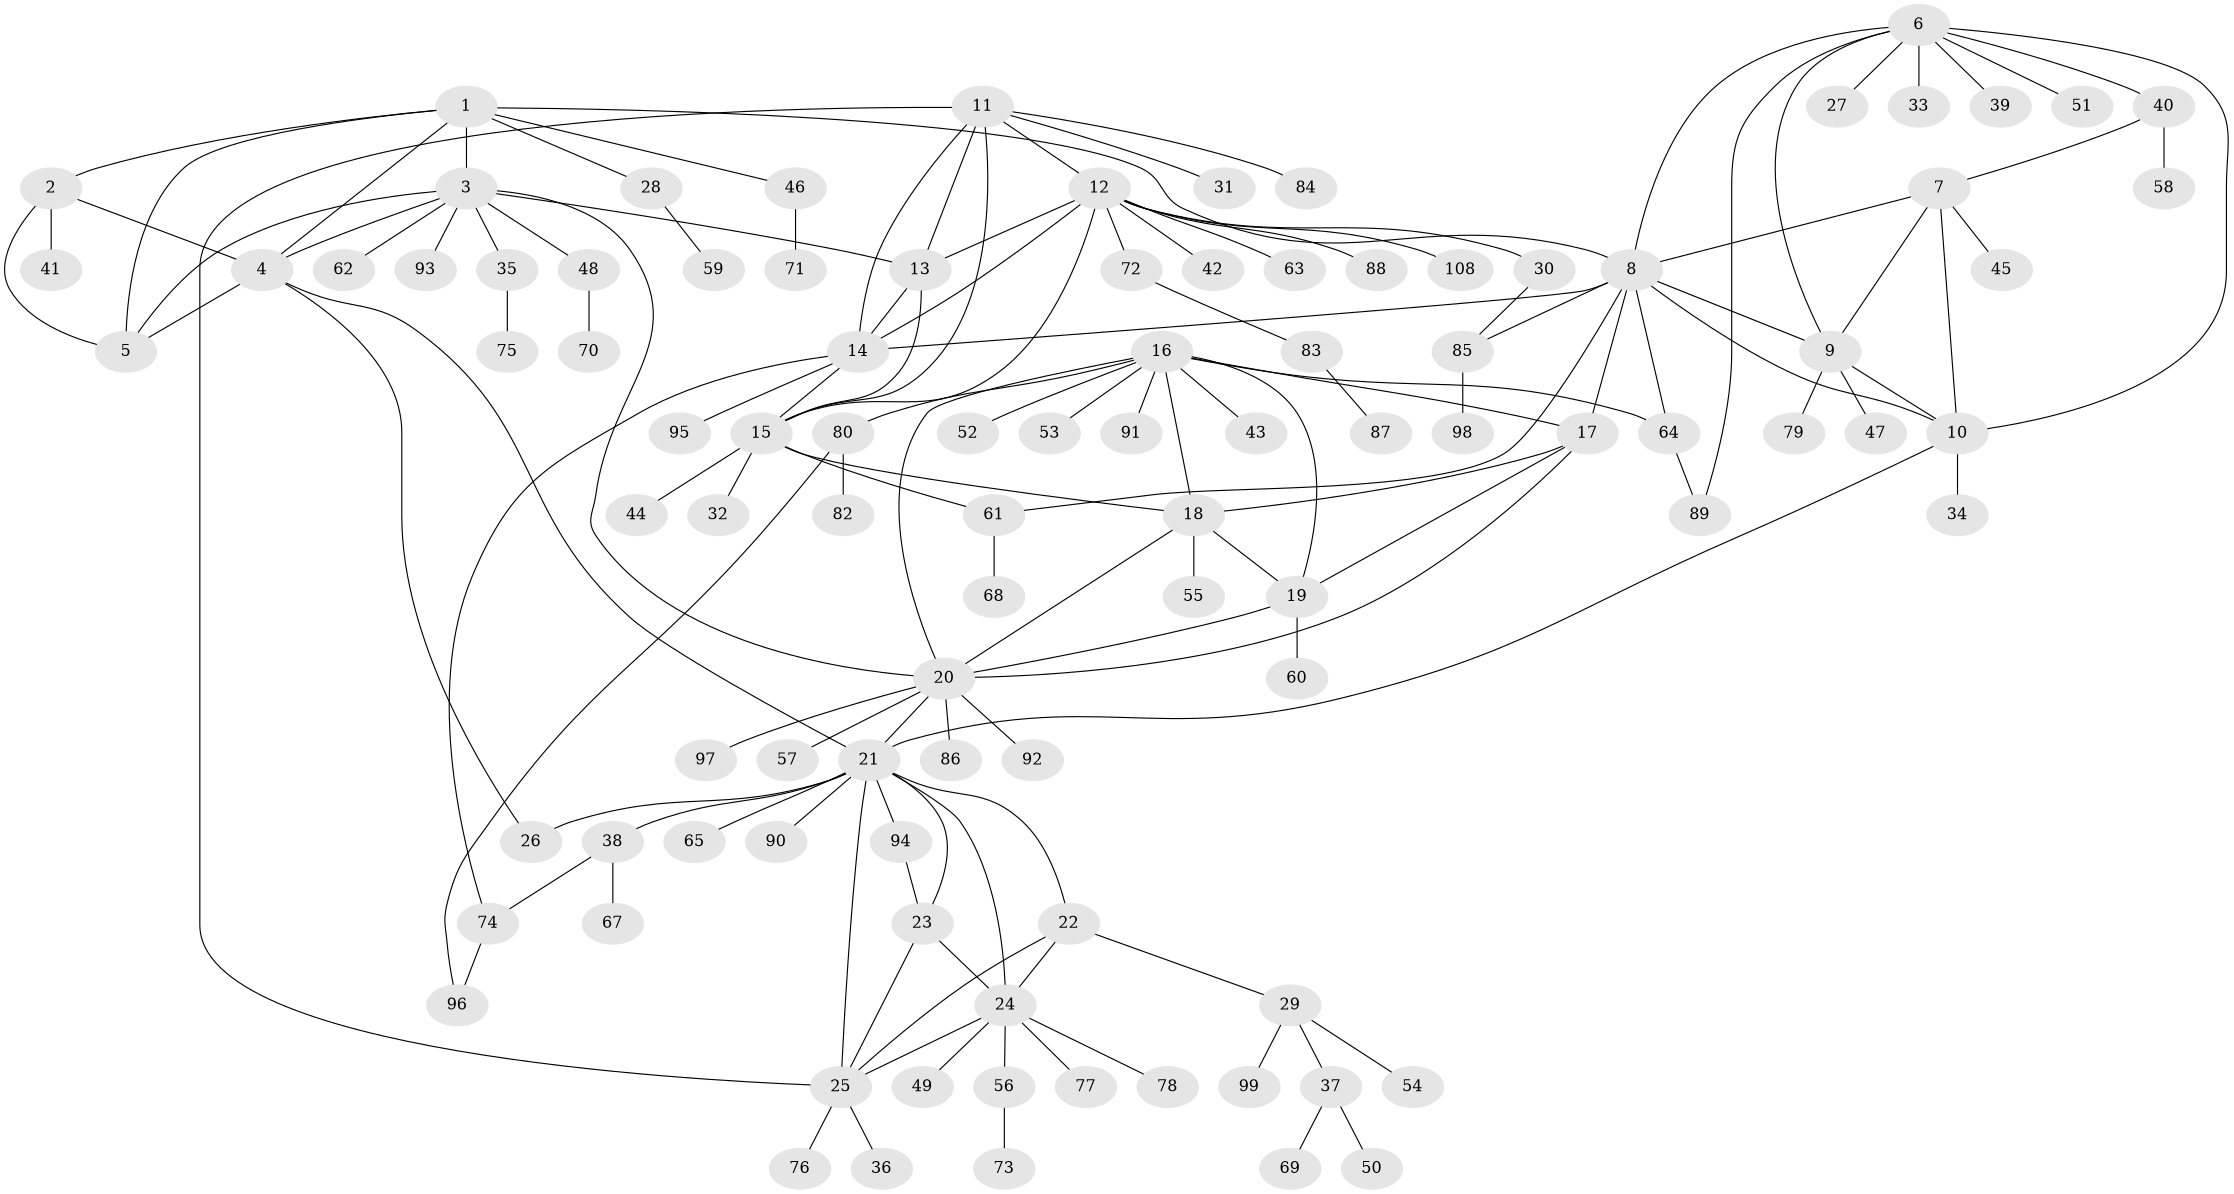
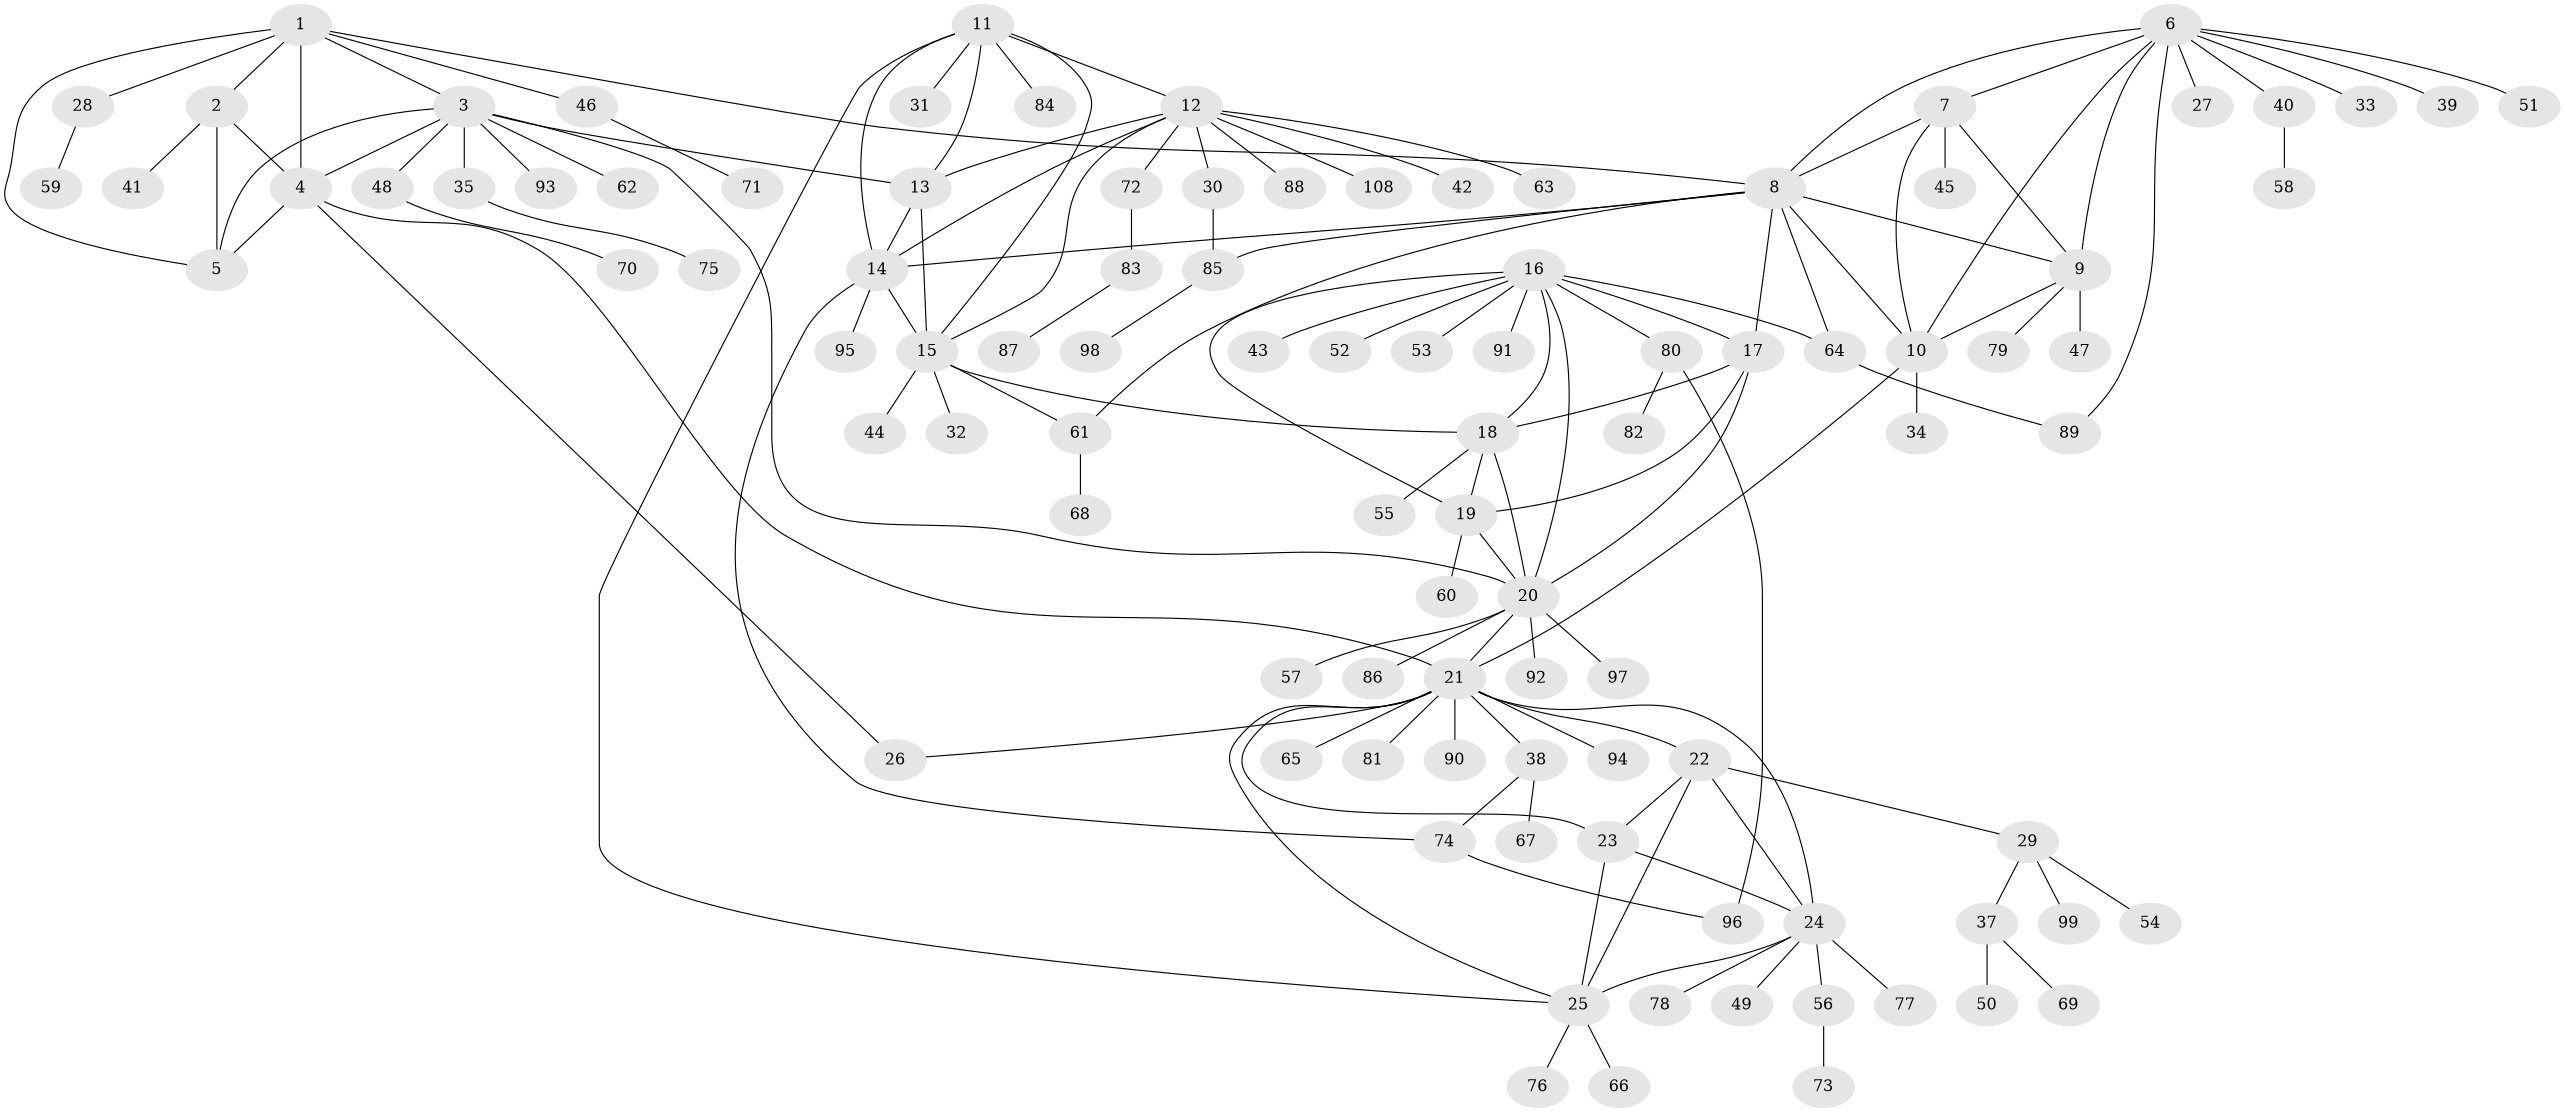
edge "40" -- "7": now "6" -- "7"
node "81": added
edge "94" -- "23": now "22" -- "23"
node "36": label "36" -> "66"
